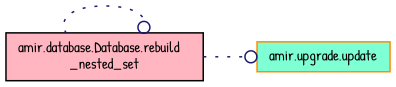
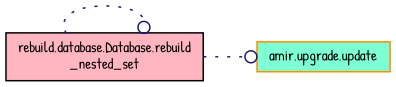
node "amir.database.Database.rebuild _nested_set": label "amir.database.Database.rebuild _nested_set" -> "rebuild.database.Database.rebuild _nested_set"
